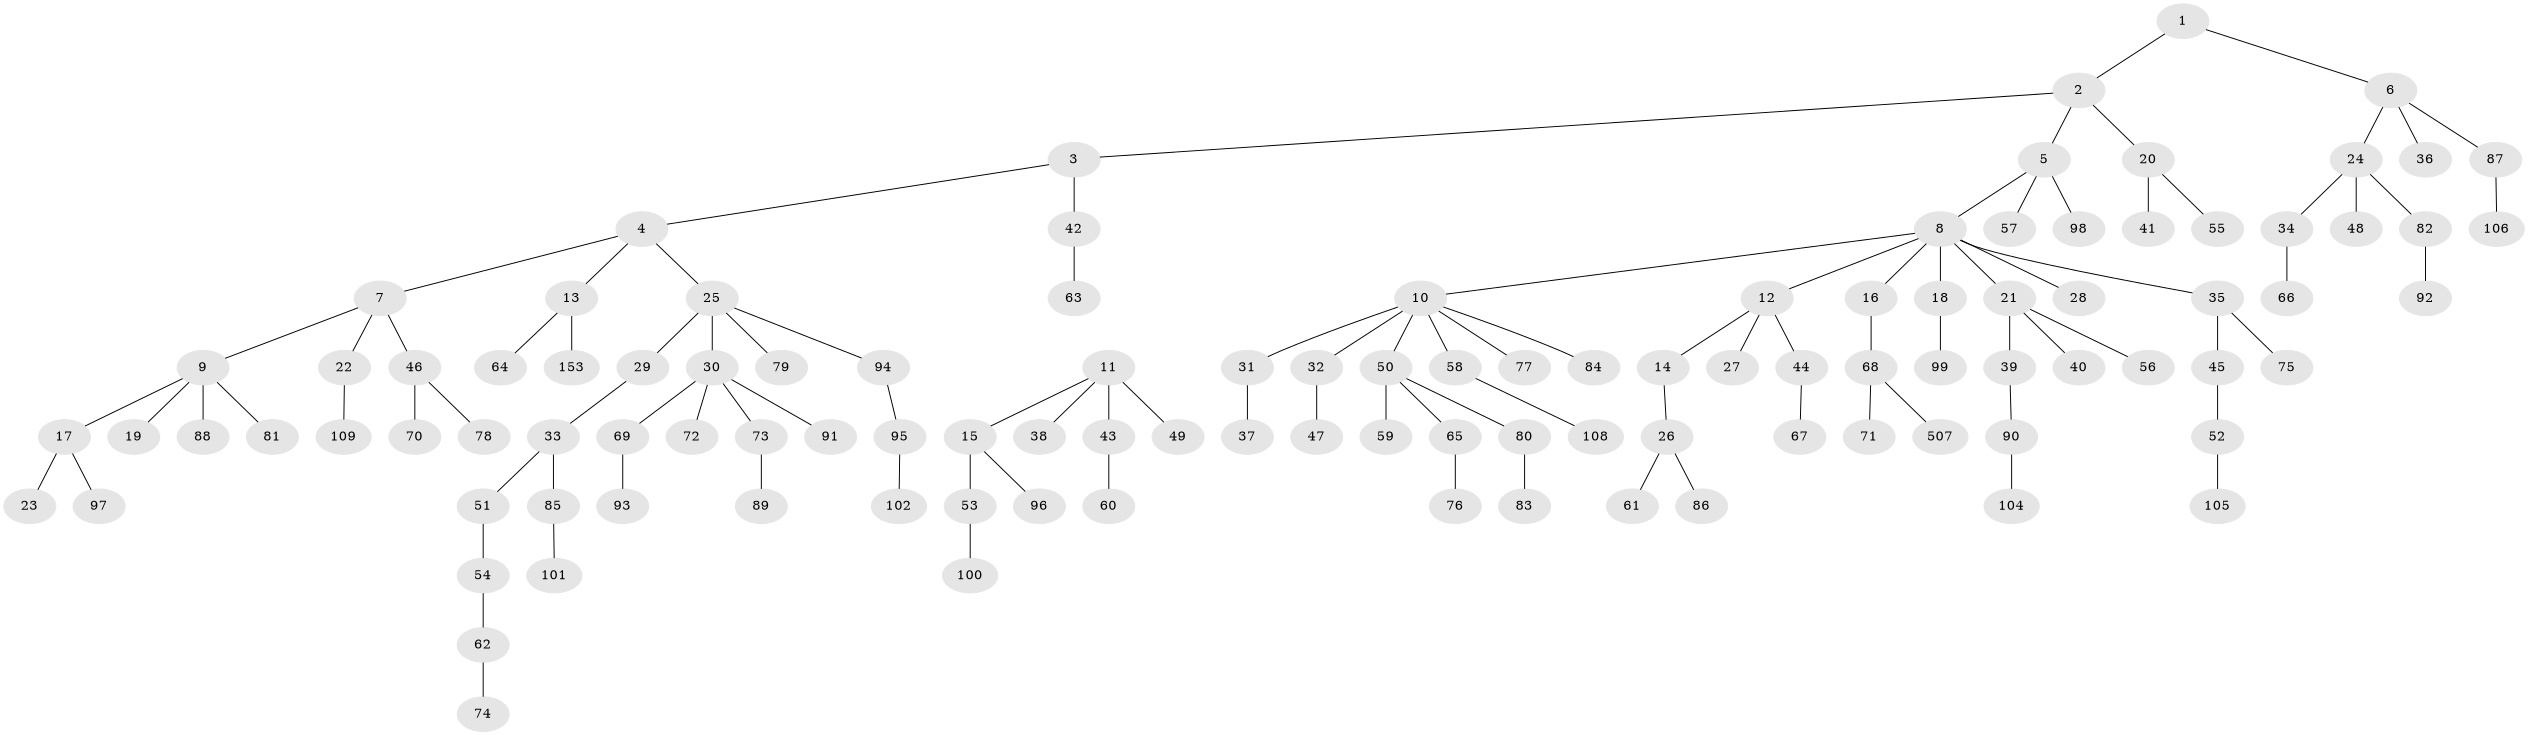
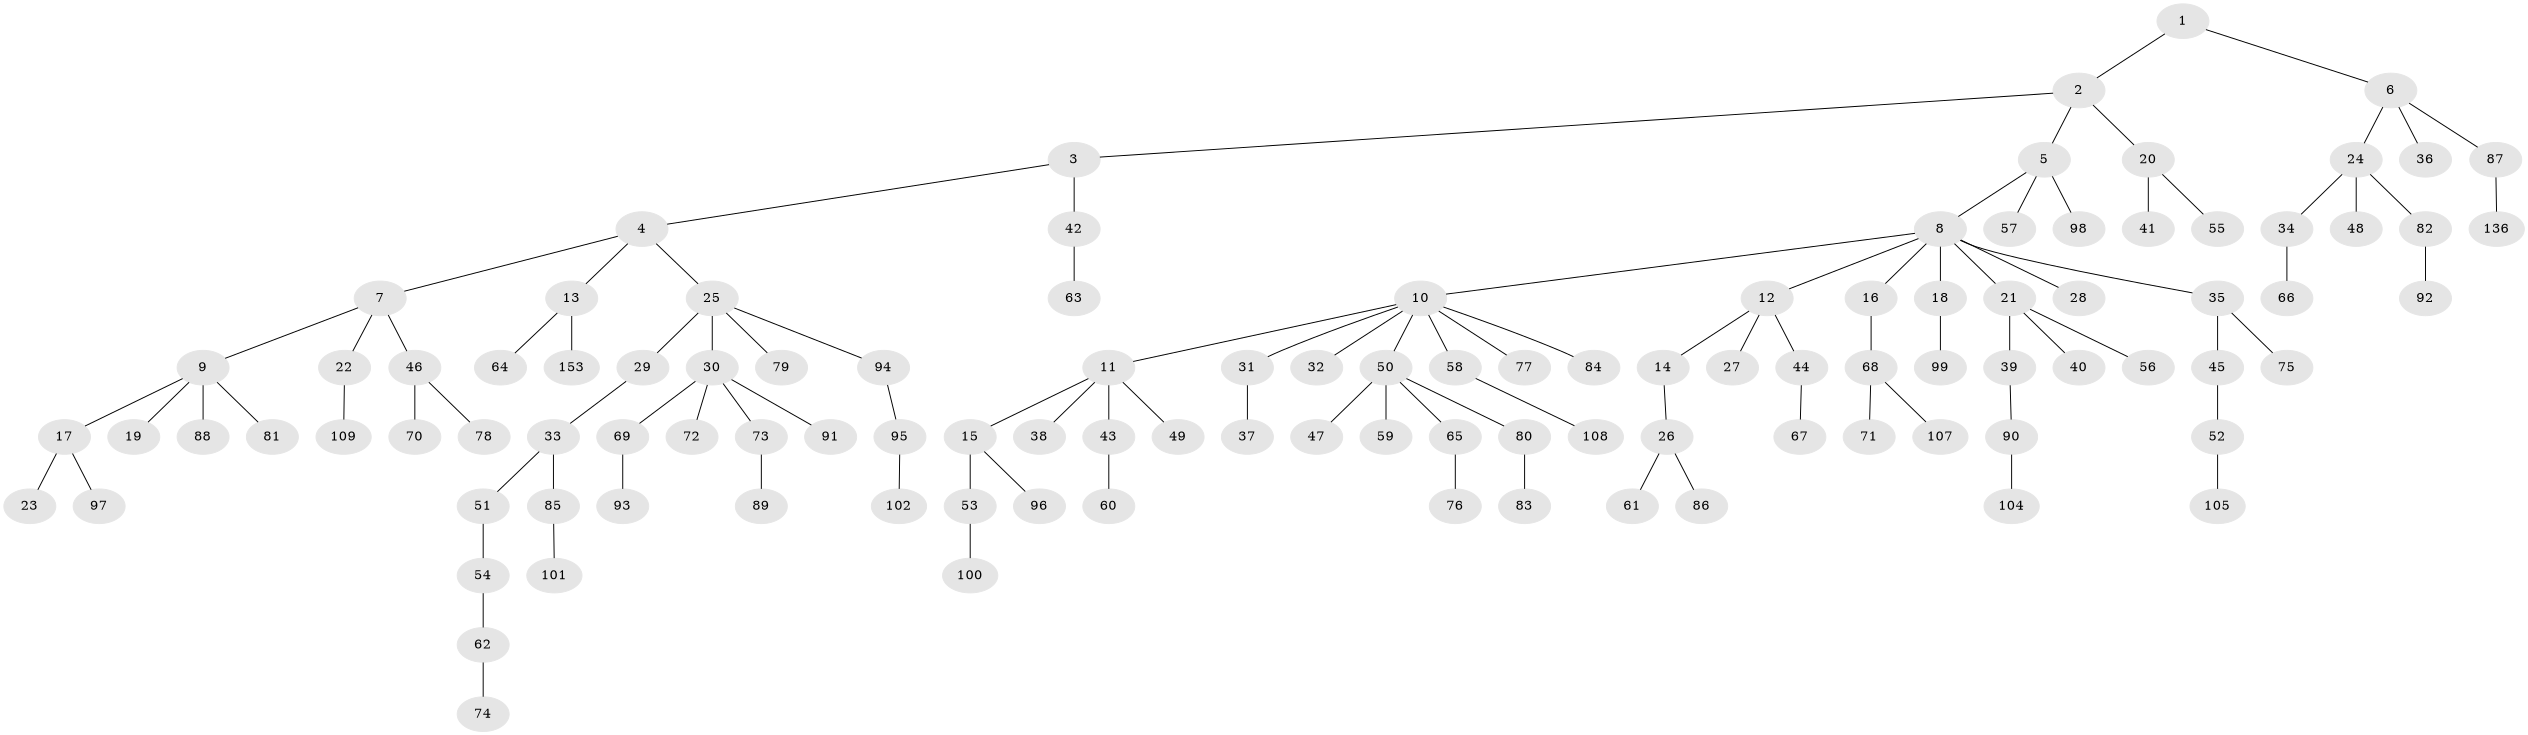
node "106": label "106" -> "136"
edge "10" -- "11": added
edge "32" -- "47": now "50" -- "47"
node "507": label "507" -> "107"
